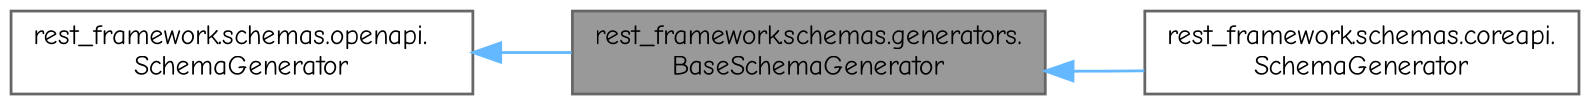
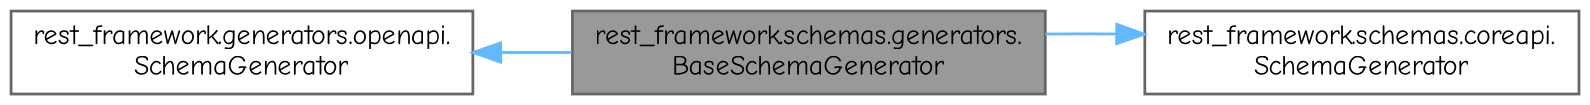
node "rest_framework.schemas.openapi. SchemaGenerator": label "rest_framework.schemas.openapi. SchemaGenerator" -> "rest_framework.generators.openapi. SchemaGenerator"
edge "rest_framework.schemas.coreapi. SchemaGenerator" -> "rest_framework.schemas.generators. BaseSchemaGenerator": reversed
